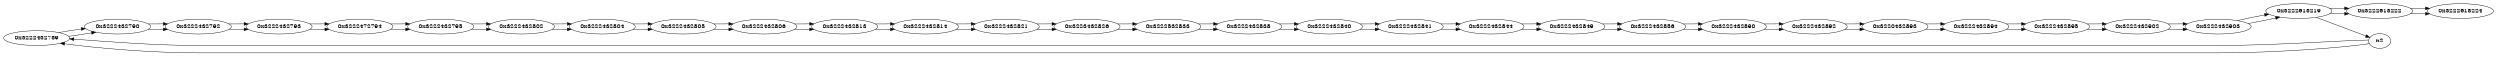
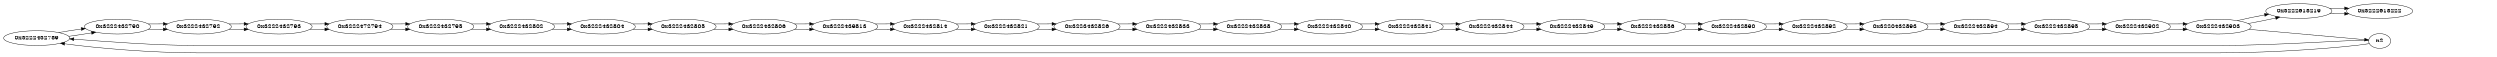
node "0x3222618224": removed
node "0x3222432813": label "0x3222432813" -> "0x3222439813"
node "0x3222532833": label "0x3222532833" -> "0x3222432833"
edge "0x3222618219" -> "n2": now "0x3222432903" -> "n2"
